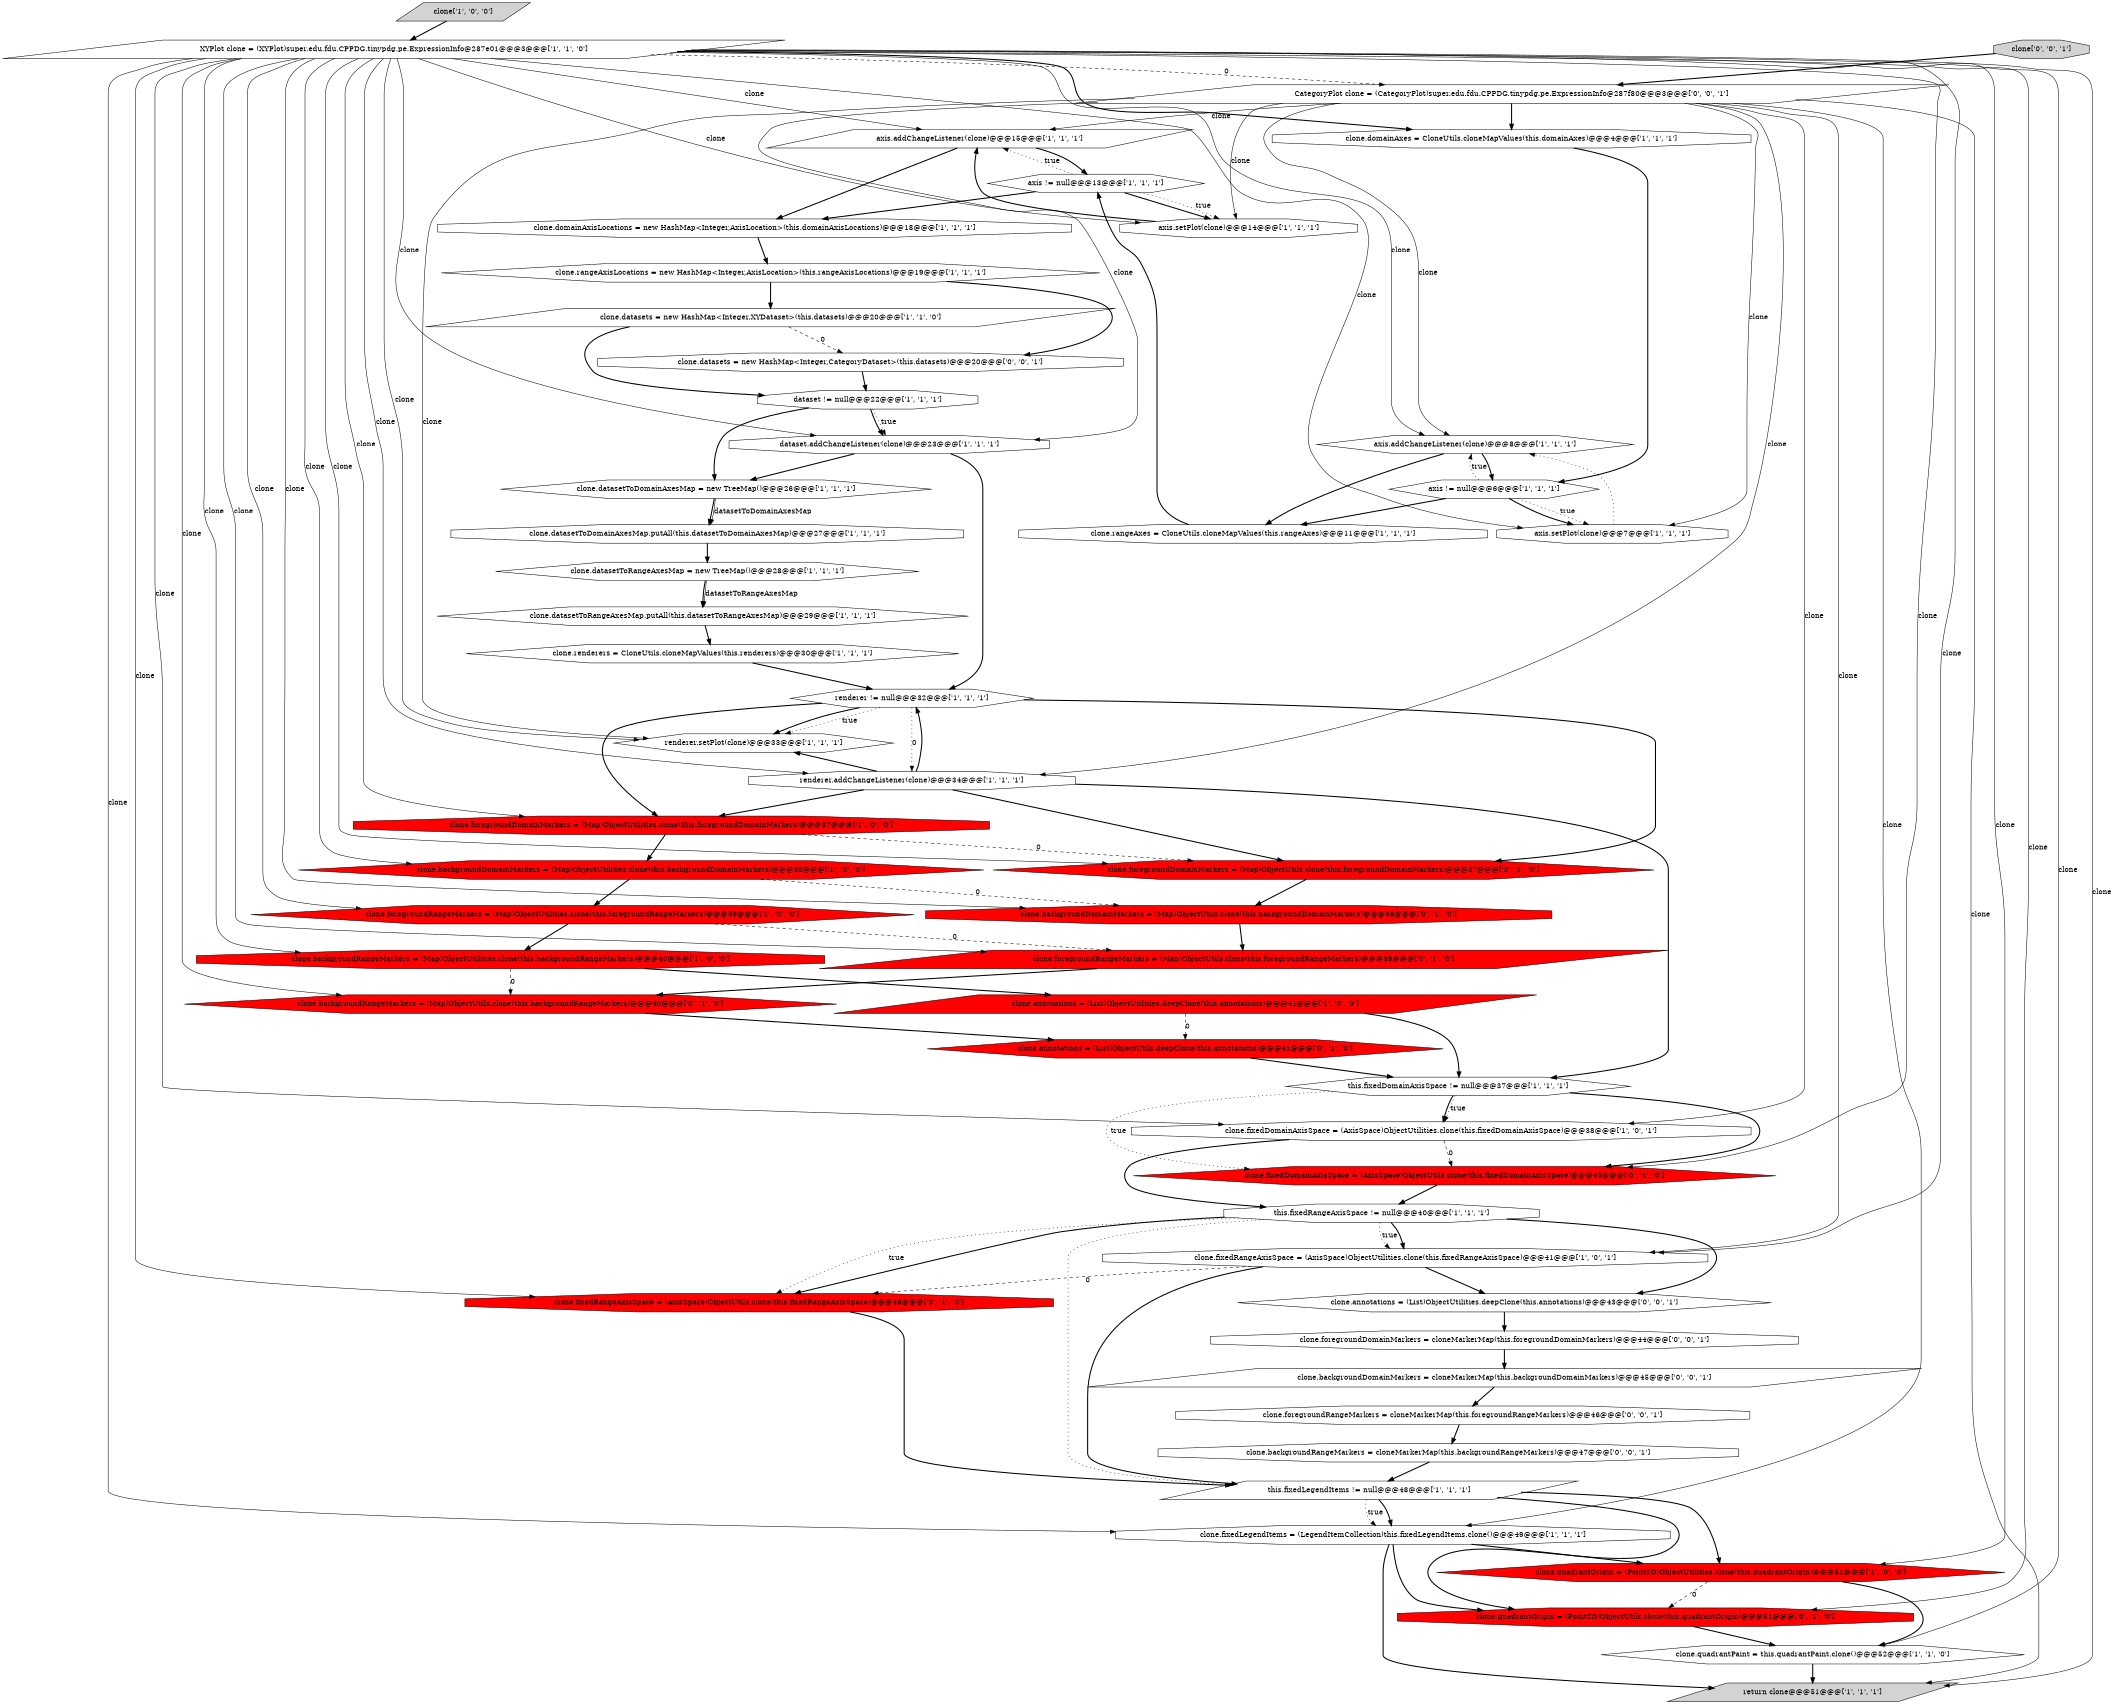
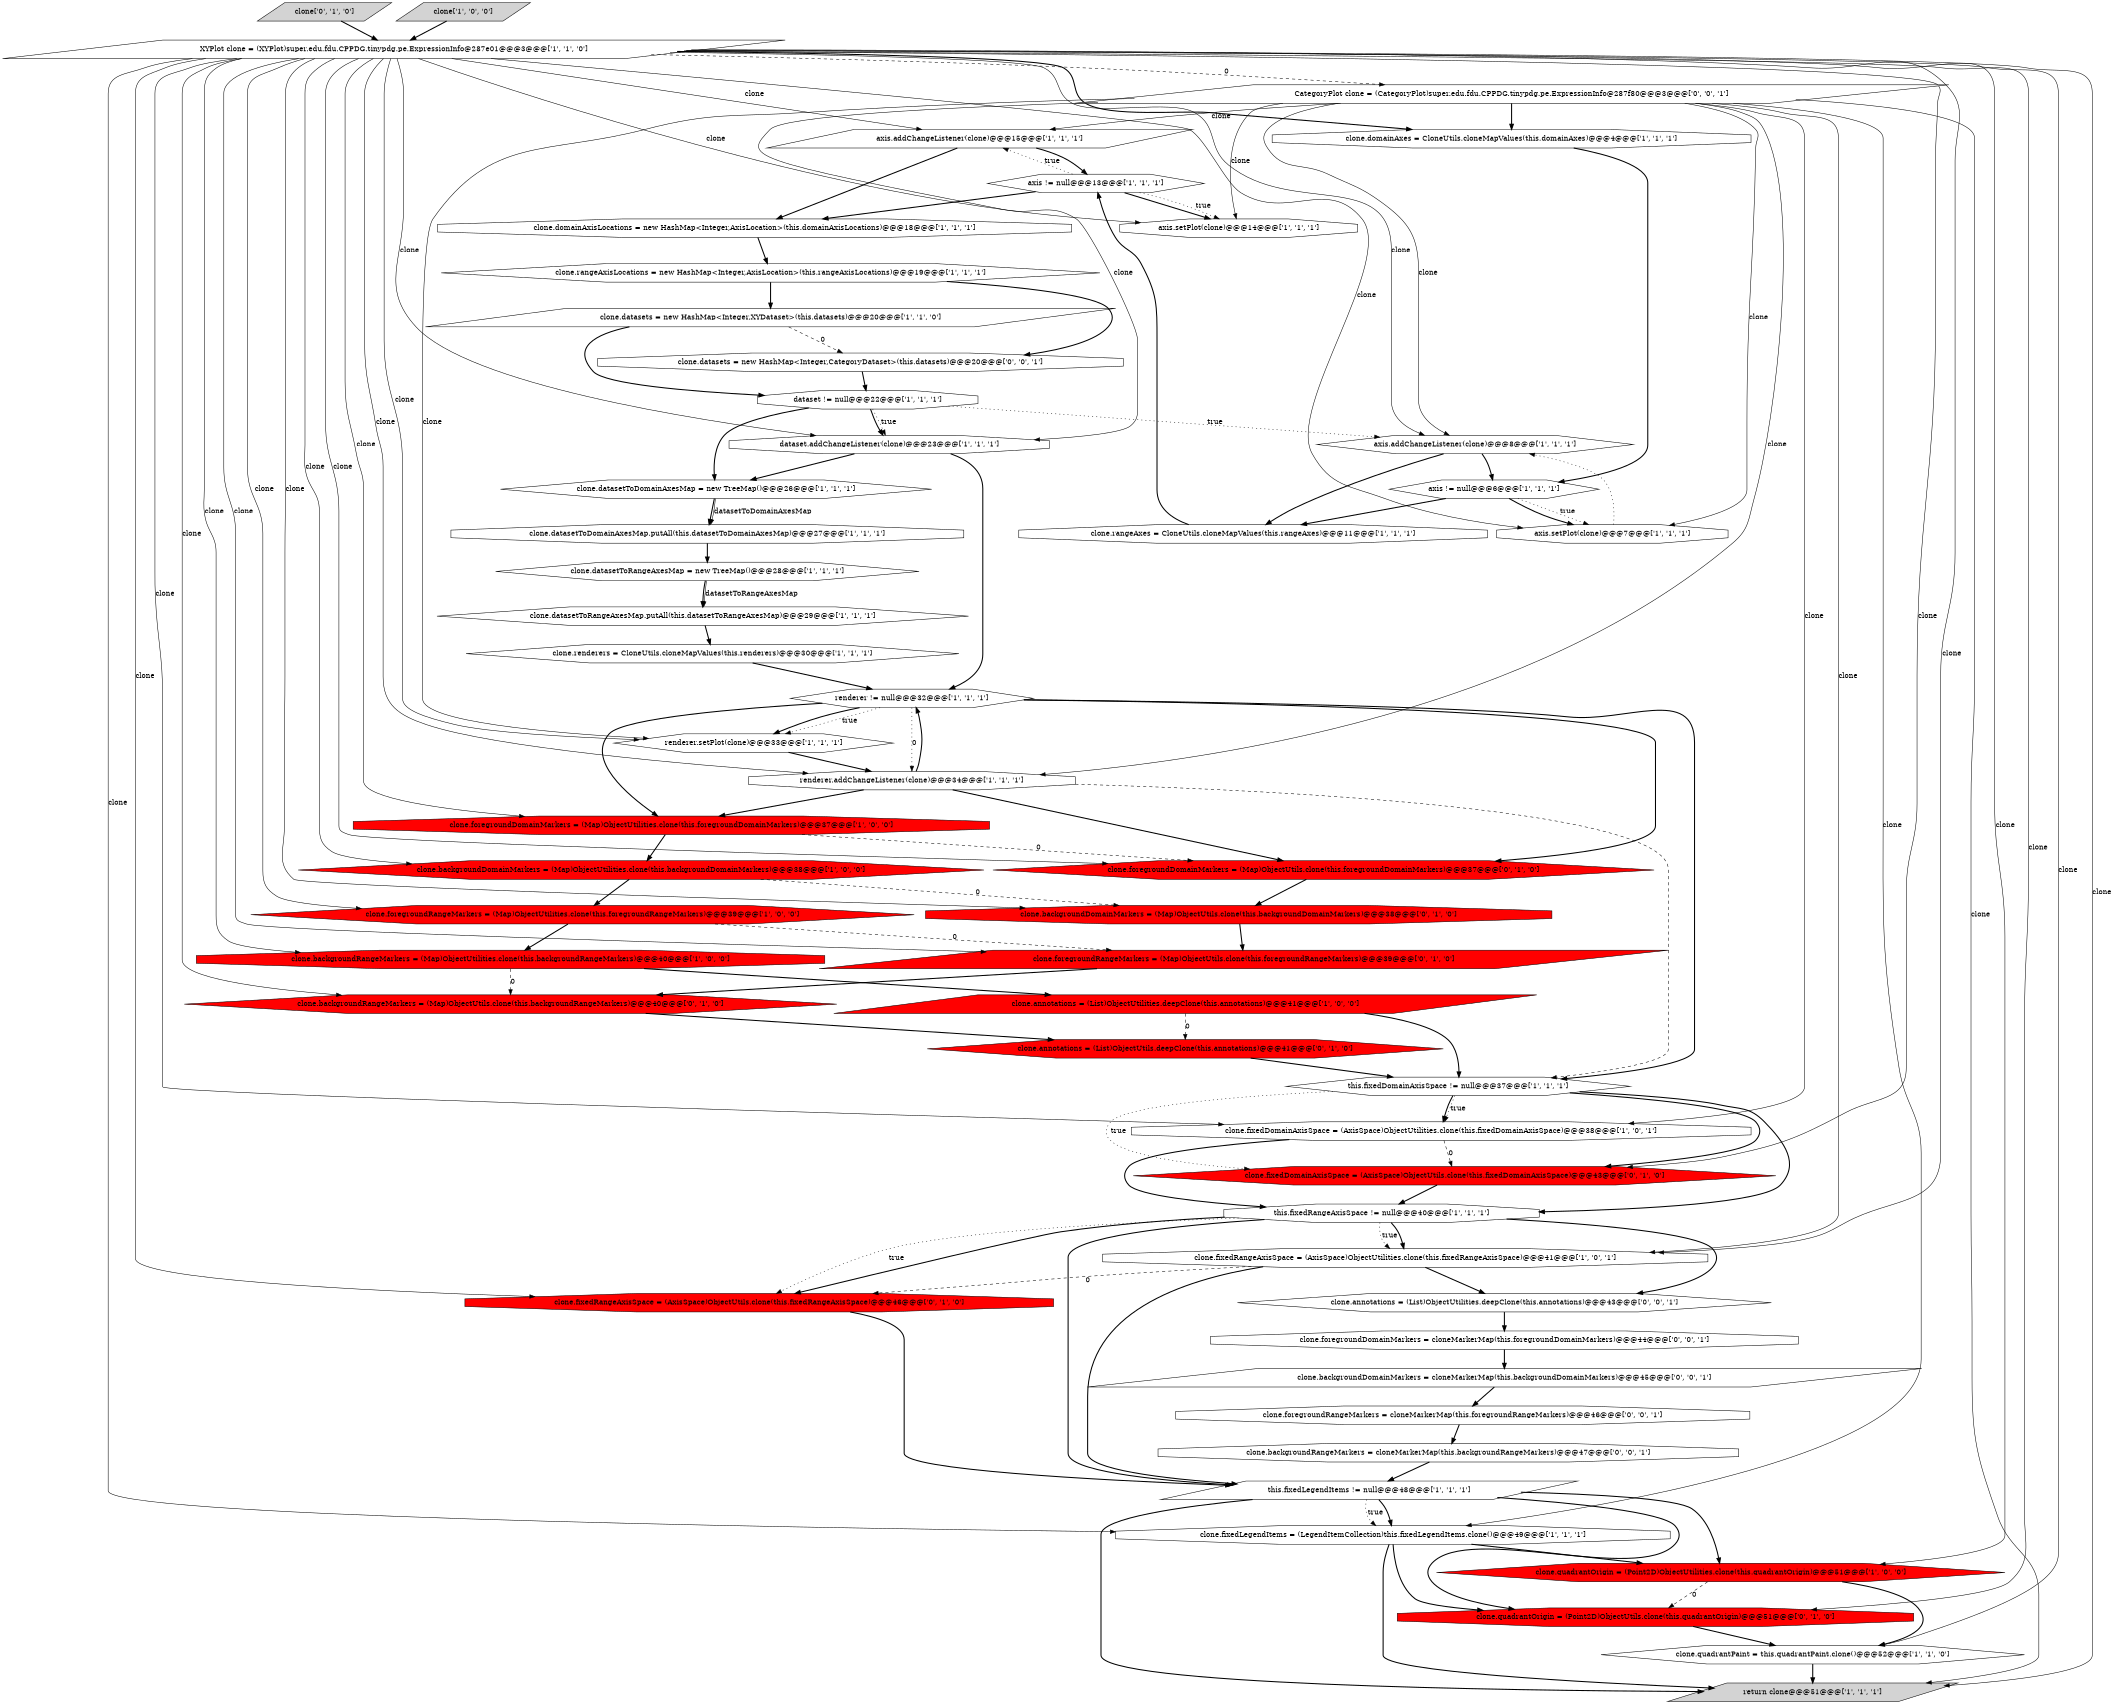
node "clone['0', '1', '0']": added
node "clone['0', '0', '1']": removed
edge "axis.setPlot(clone)@@@14@@@['1', '1', '1']" -> "axis.addChangeListener(clone)@@@15@@@['1', '1', '1']": removed
edge "axis != null@@@6@@@['1', '1', '1']" -> "axis.addChangeListener(clone)@@@8@@@['1', '1', '1']": now "dataset != null@@@22@@@['1', '1', '1']" -> "axis.addChangeListener(clone)@@@8@@@['1', '1', '1']"
edge "renderer != null@@@32@@@['1', '1', '1']" -> "this.fixedDomainAxisSpace != null@@@37@@@['1', '1', '1']": added
edge "renderer.addChangeListener(clone)@@@34@@@['1', '1', '1']" -> "renderer.setPlot(clone)@@@33@@@['1', '1', '1']": reversed
edge "renderer.addChangeListener(clone)@@@34@@@['1', '1', '1']" -> "this.fixedDomainAxisSpace != null@@@37@@@['1', '1', '1']": style bold -> dashed
edge "this.fixedDomainAxisSpace != null@@@37@@@['1', '1', '1']" -> "this.fixedRangeAxisSpace != null@@@40@@@['1', '1', '1']": added
edge "this.fixedRangeAxisSpace != null@@@40@@@['1', '1', '1']" -> "this.fixedLegendItems != null@@@48@@@['1', '1', '1']": style dotted -> bold
edge "this.fixedLegendItems != null@@@48@@@['1', '1', '1']" -> "return clone@@@51@@@['1', '1', '1']": added
